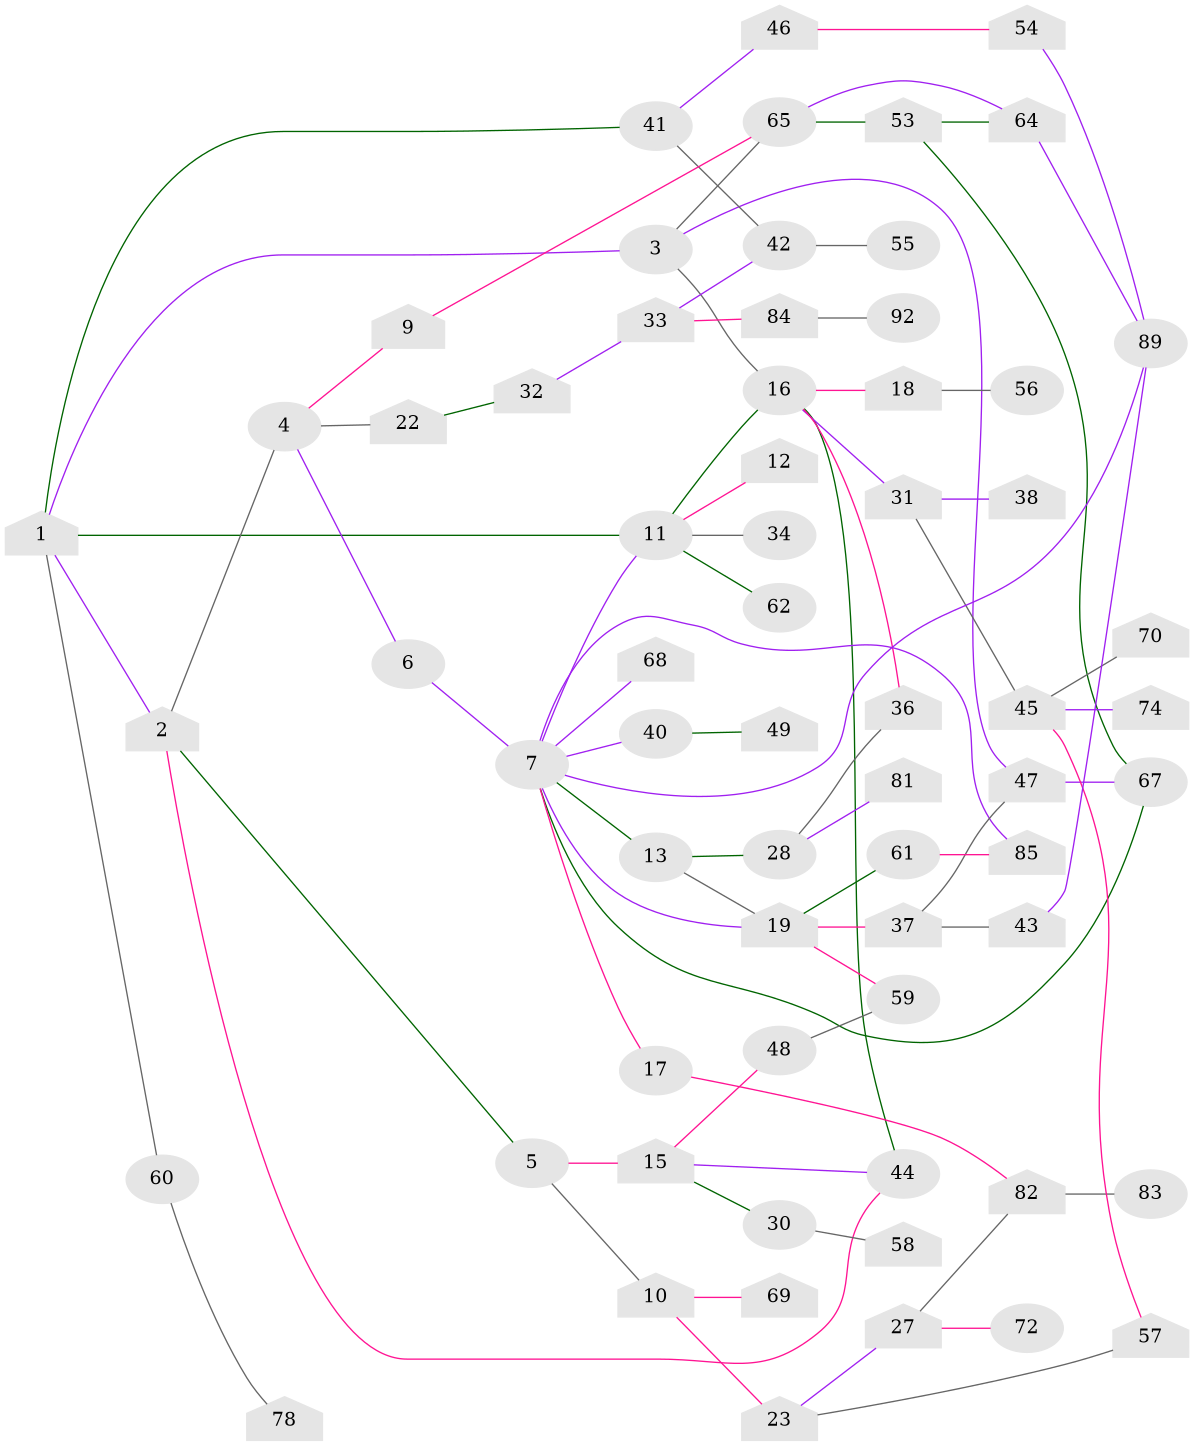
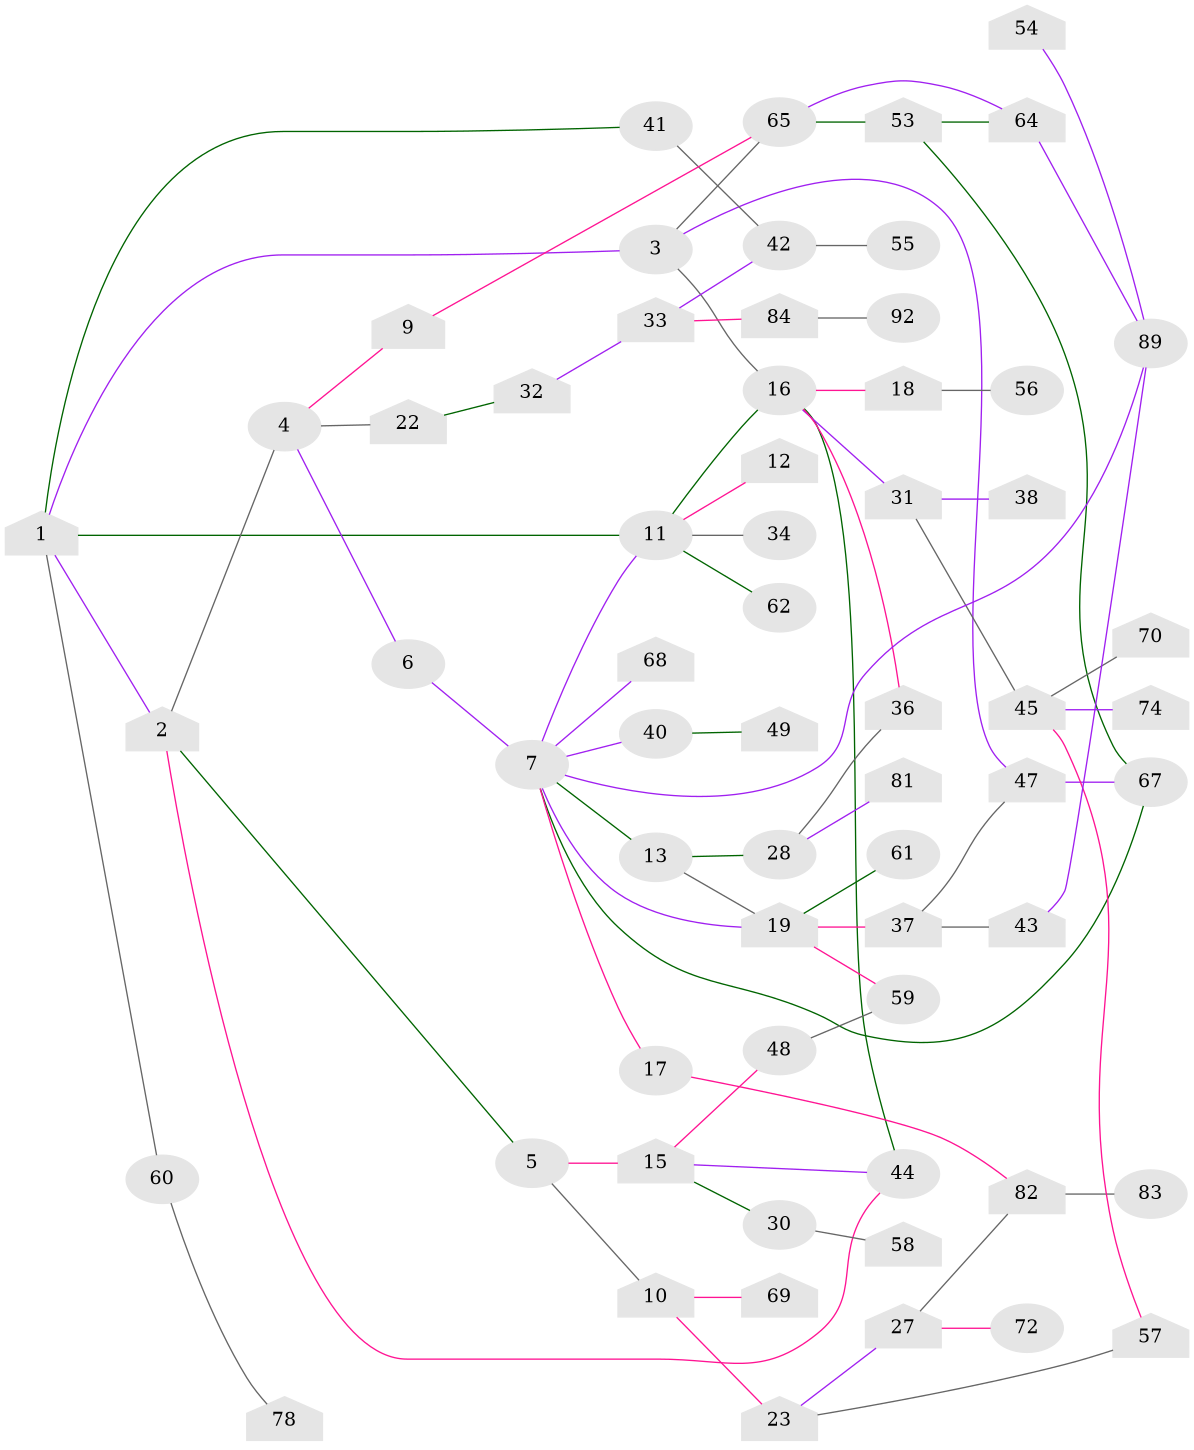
node "46": removed
node "85": removed
